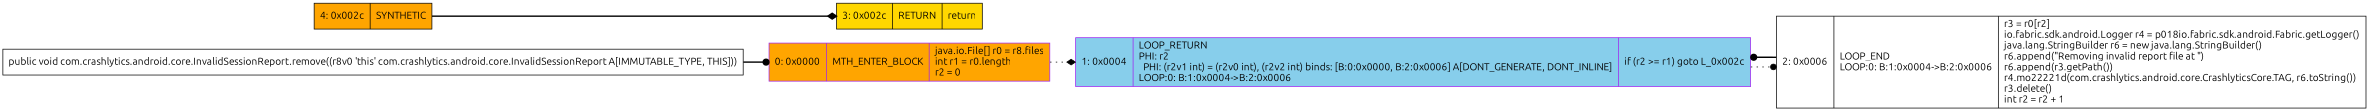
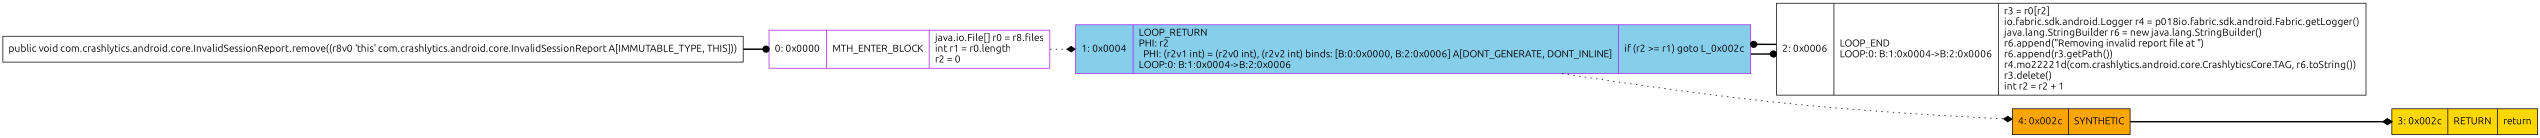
node "0: 0x0000": fillcolor orange -> white
edge "1: 0x0004" -> "2: 0x0006": style dotted -> bold
edge "1: 0x0004" -> "4: 0x002c": added
